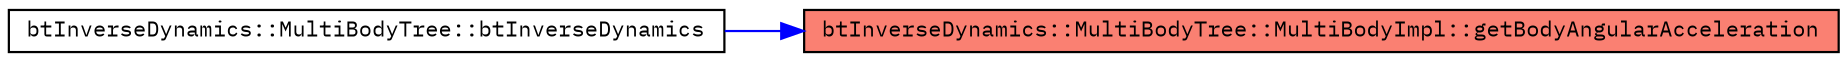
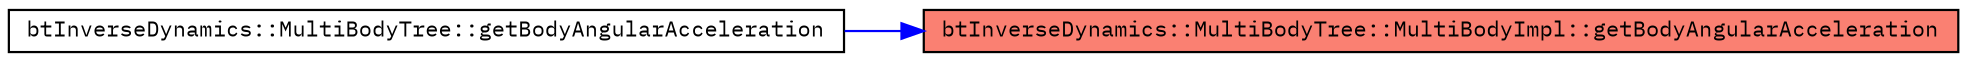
node "btInverseDynamics::MultiBodyTree::btInverseDynamics": label "btInverseDynamics::MultiBodyTree::btInverseDynamics" -> "btInverseDynamics::MultiBodyTree::getBodyAngularAcceleration"
